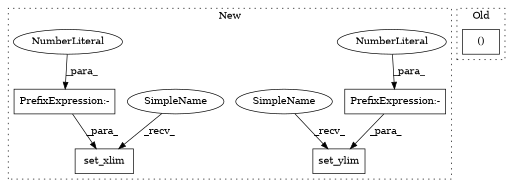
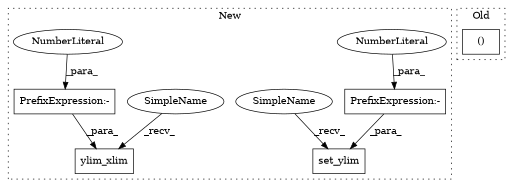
node "set_xlim": label "set_xlim" -> "ylim_xlim"
